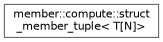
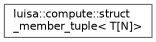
node "member::compute::struct _member_tuple< T[N]>": label "member::compute::struct _member_tuple< T[N]>" -> "luisa::compute::struct _member_tuple< T[N]>"
